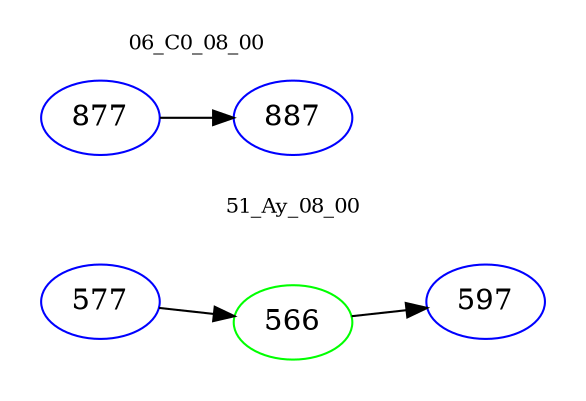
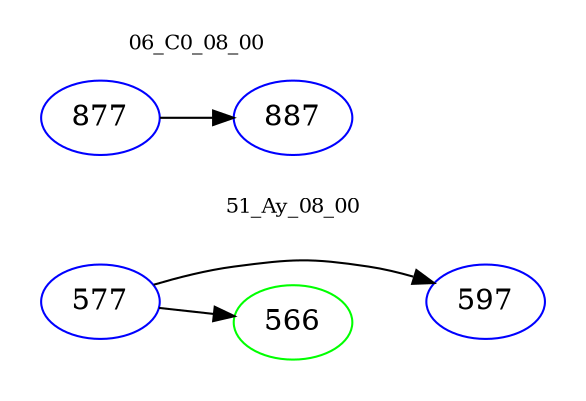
edge "566" -> "597": now "577" -> "597"
